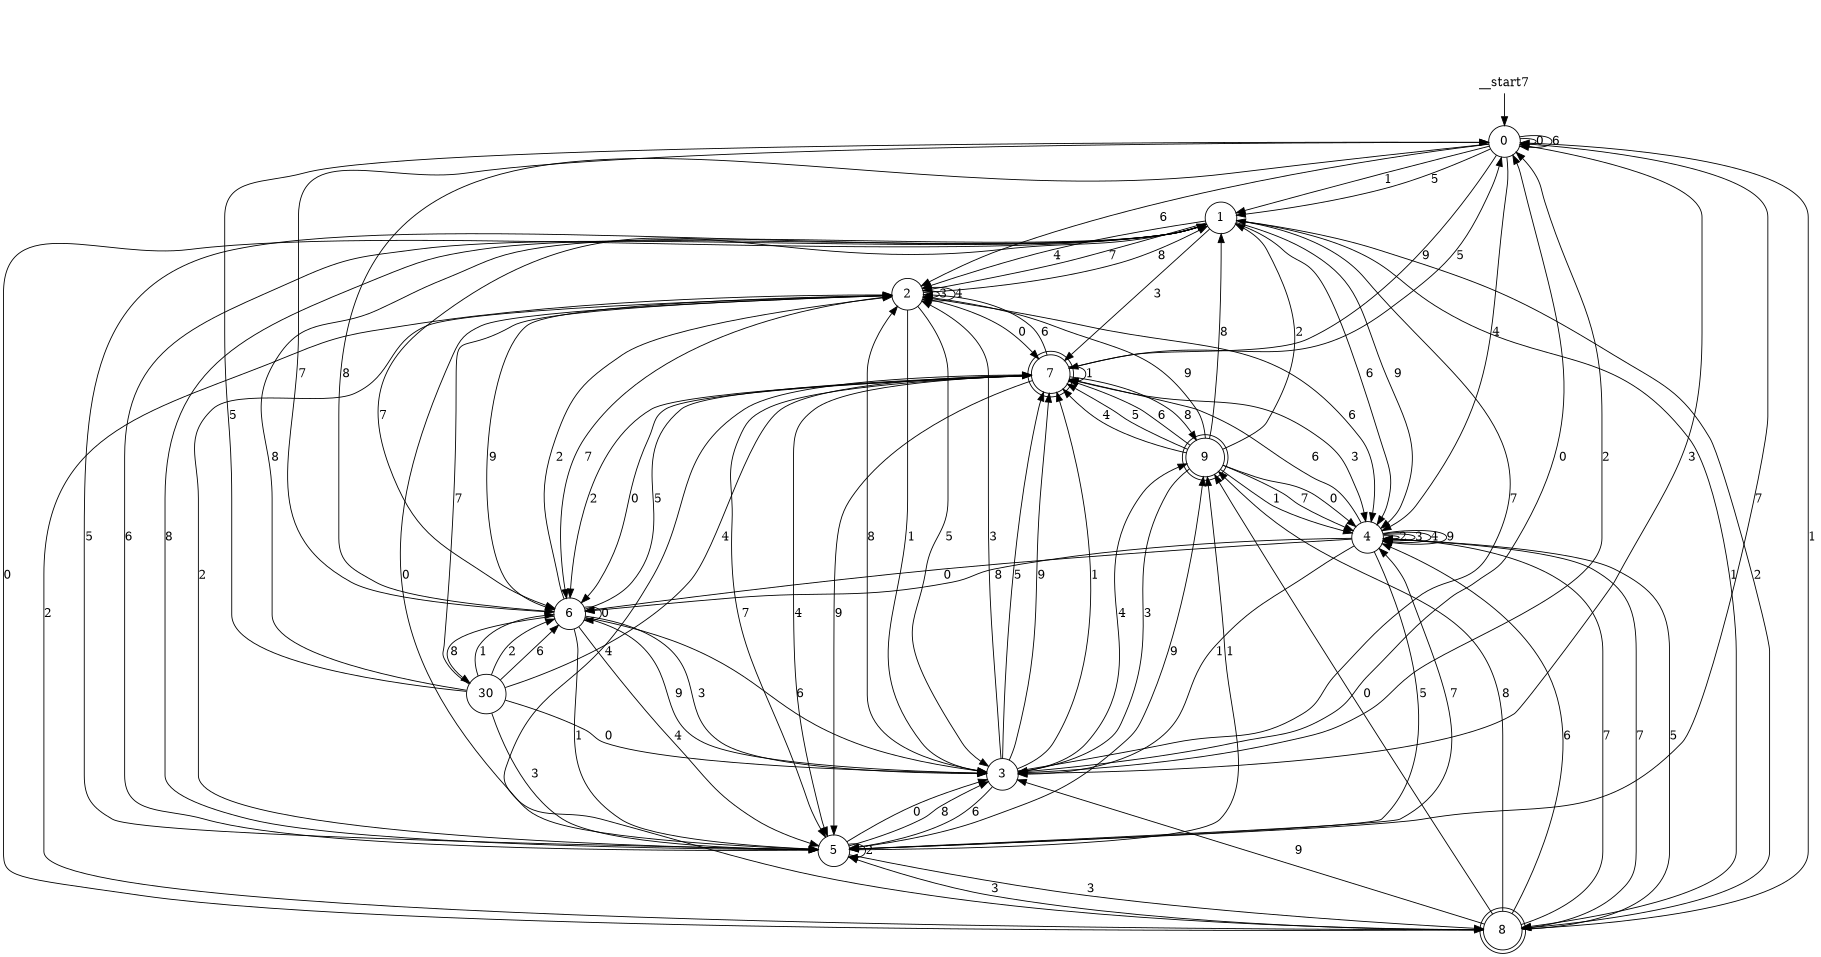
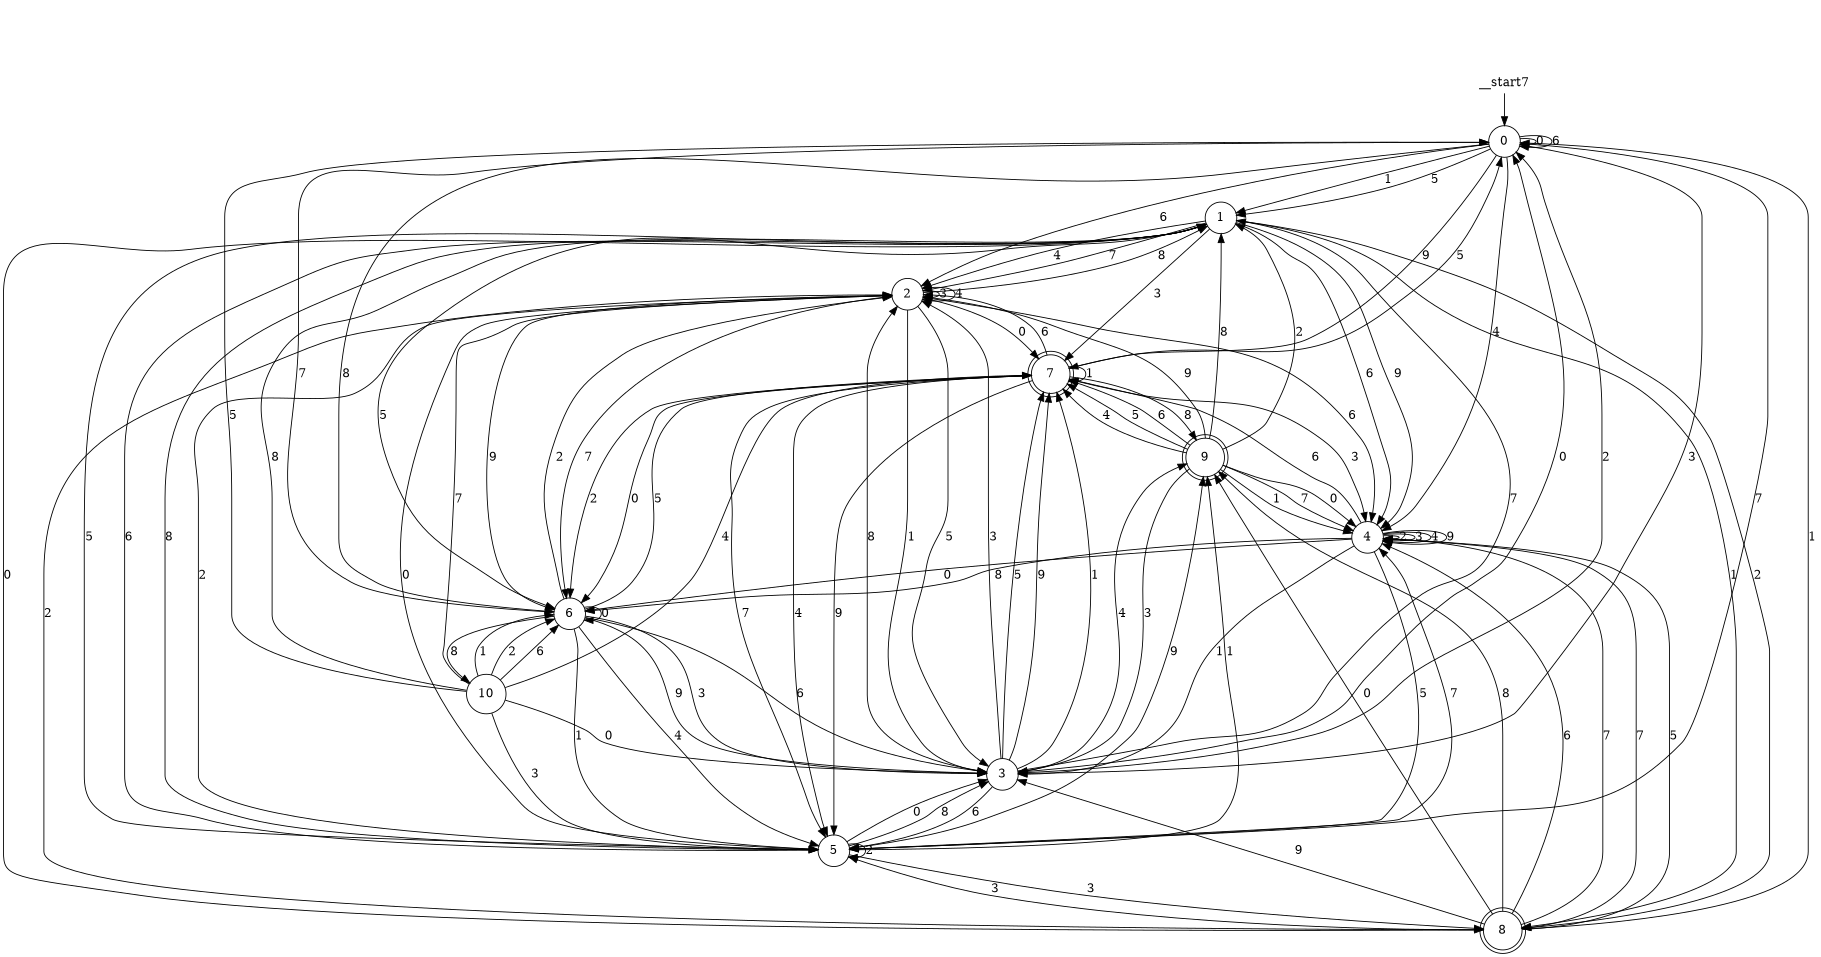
edge "1" -> "6": label "7" -> "5"
node "30": label "30" -> "10"
edge "8" -> "7": removed, label "4"
